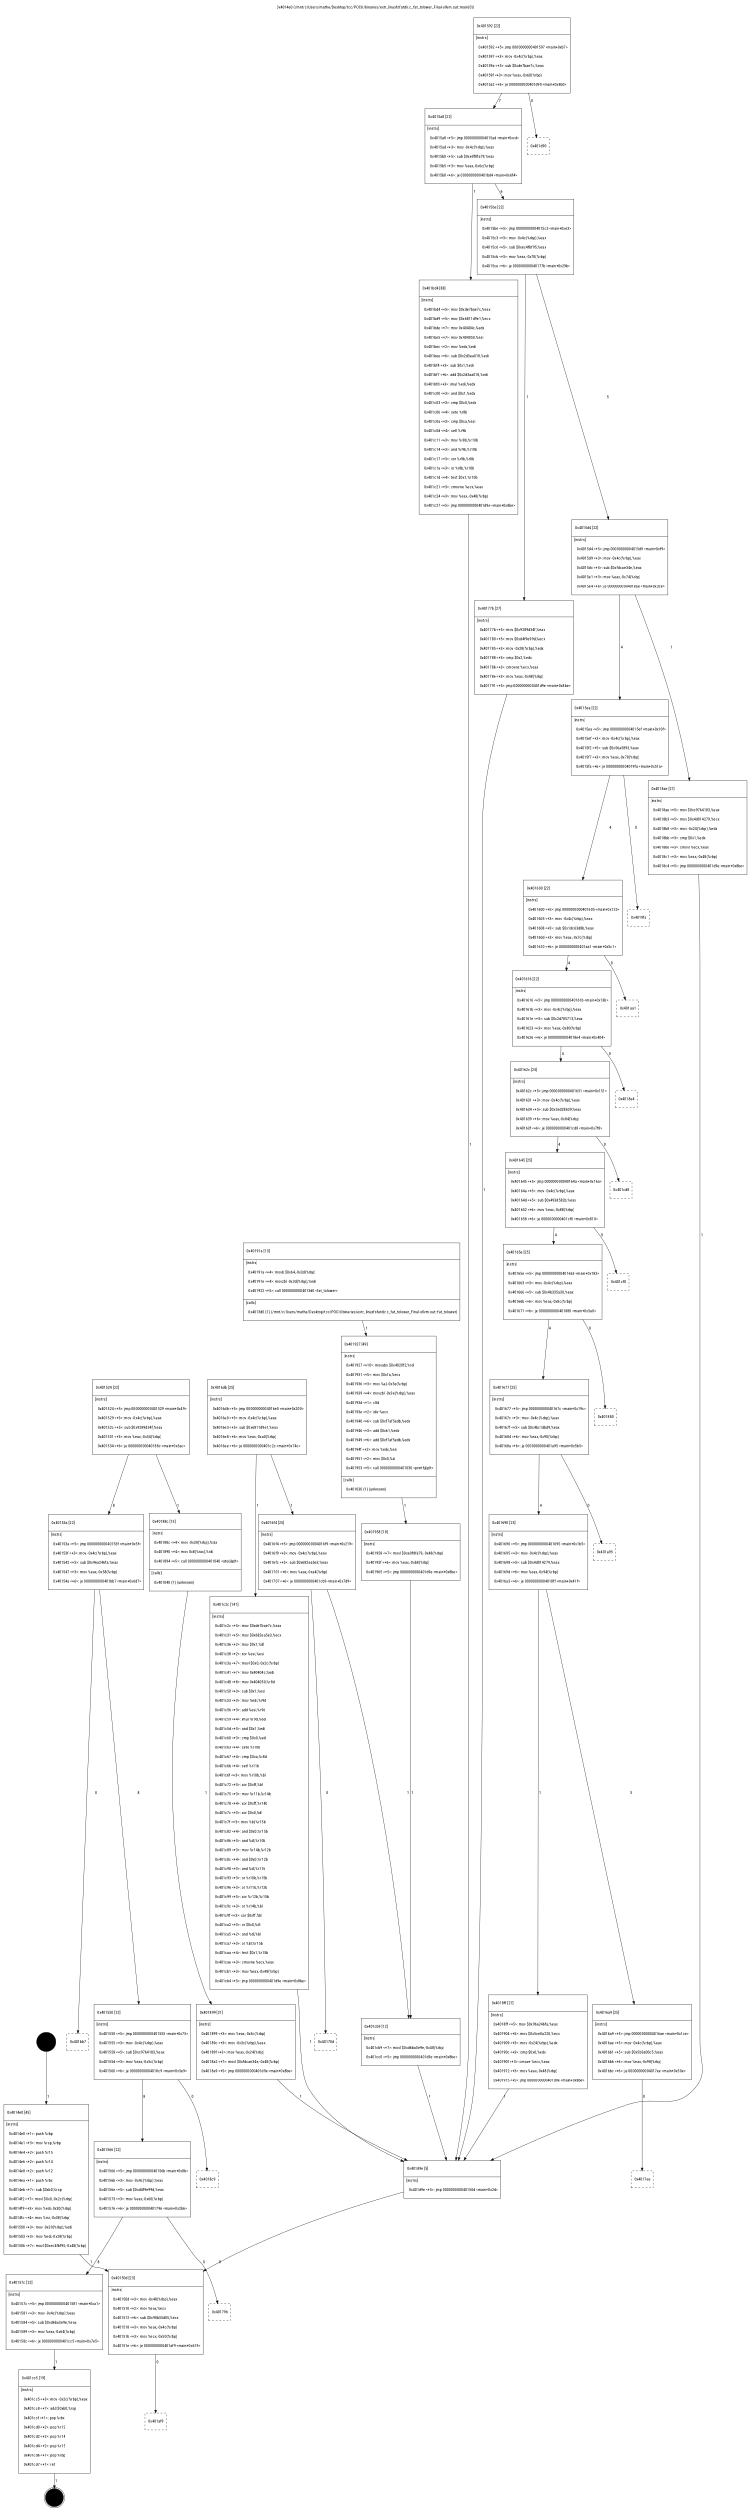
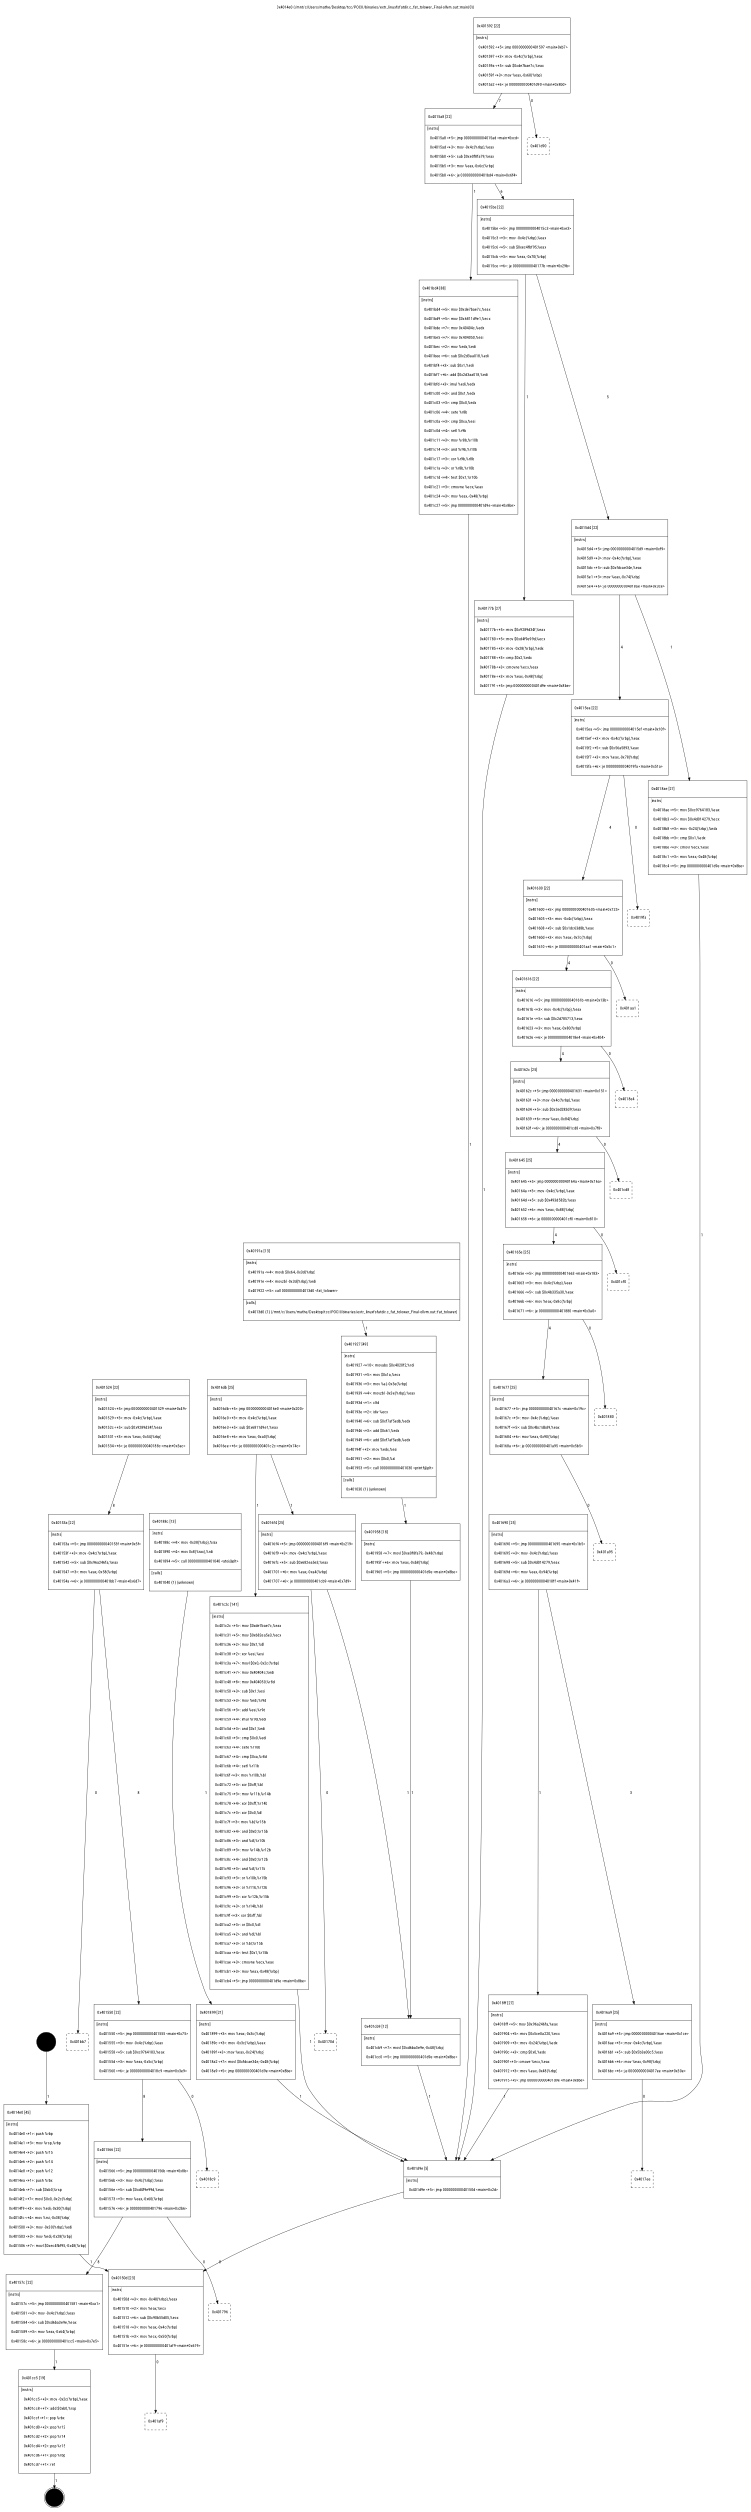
edge "0x401524 [22]" -> "0x40188c [13]": removed, label "1"
edge "0x401677 [25]" -> "0x401690 [25]": removed, label "4"
